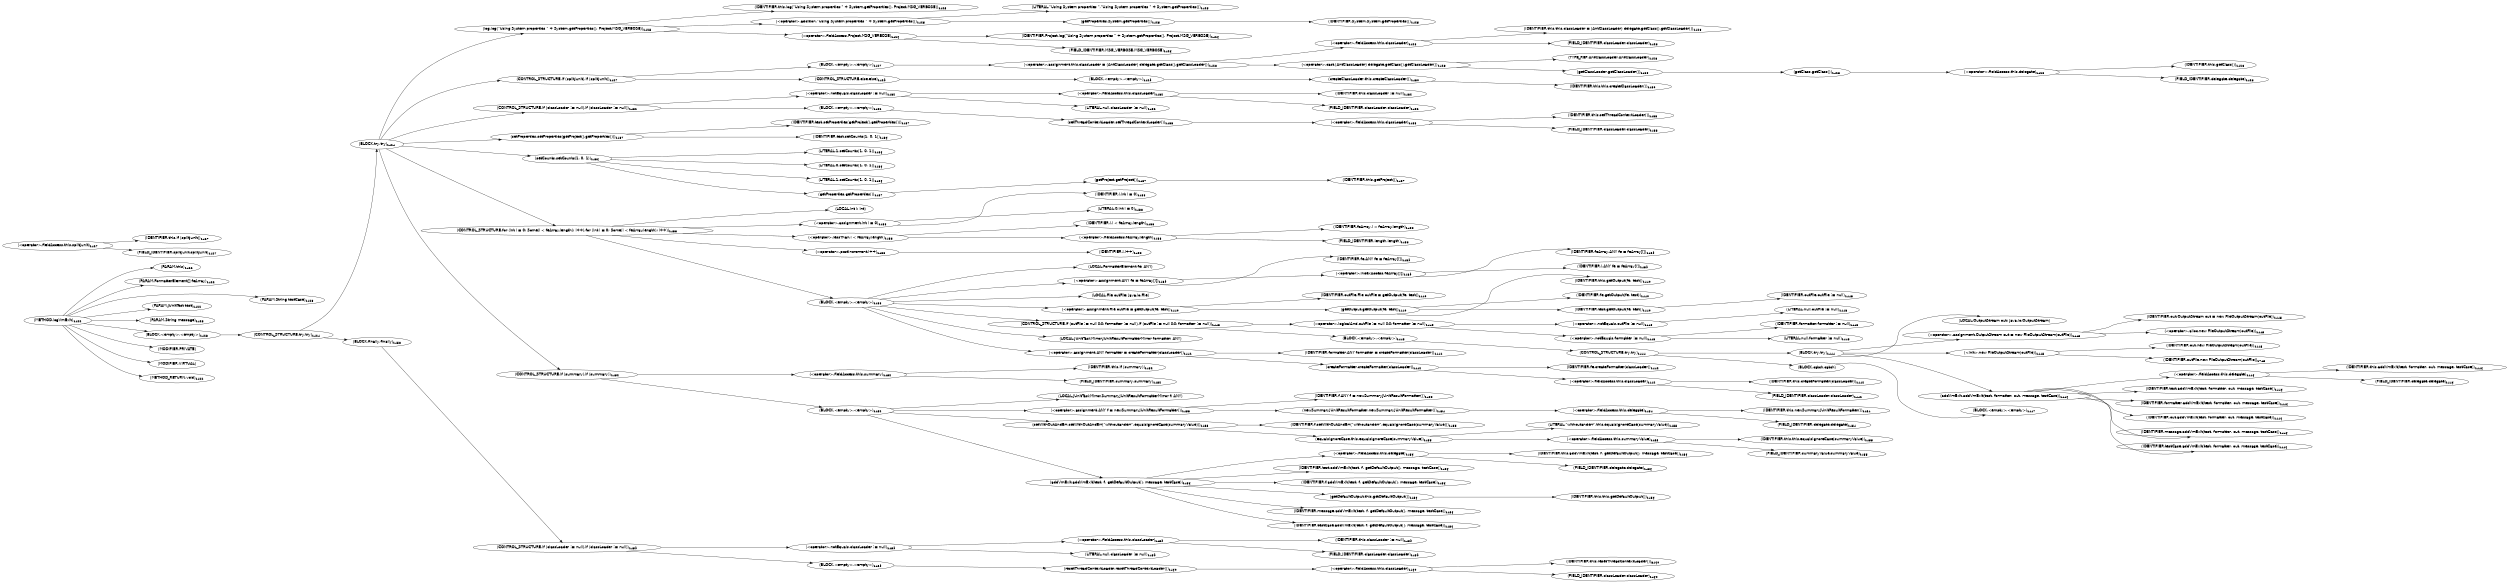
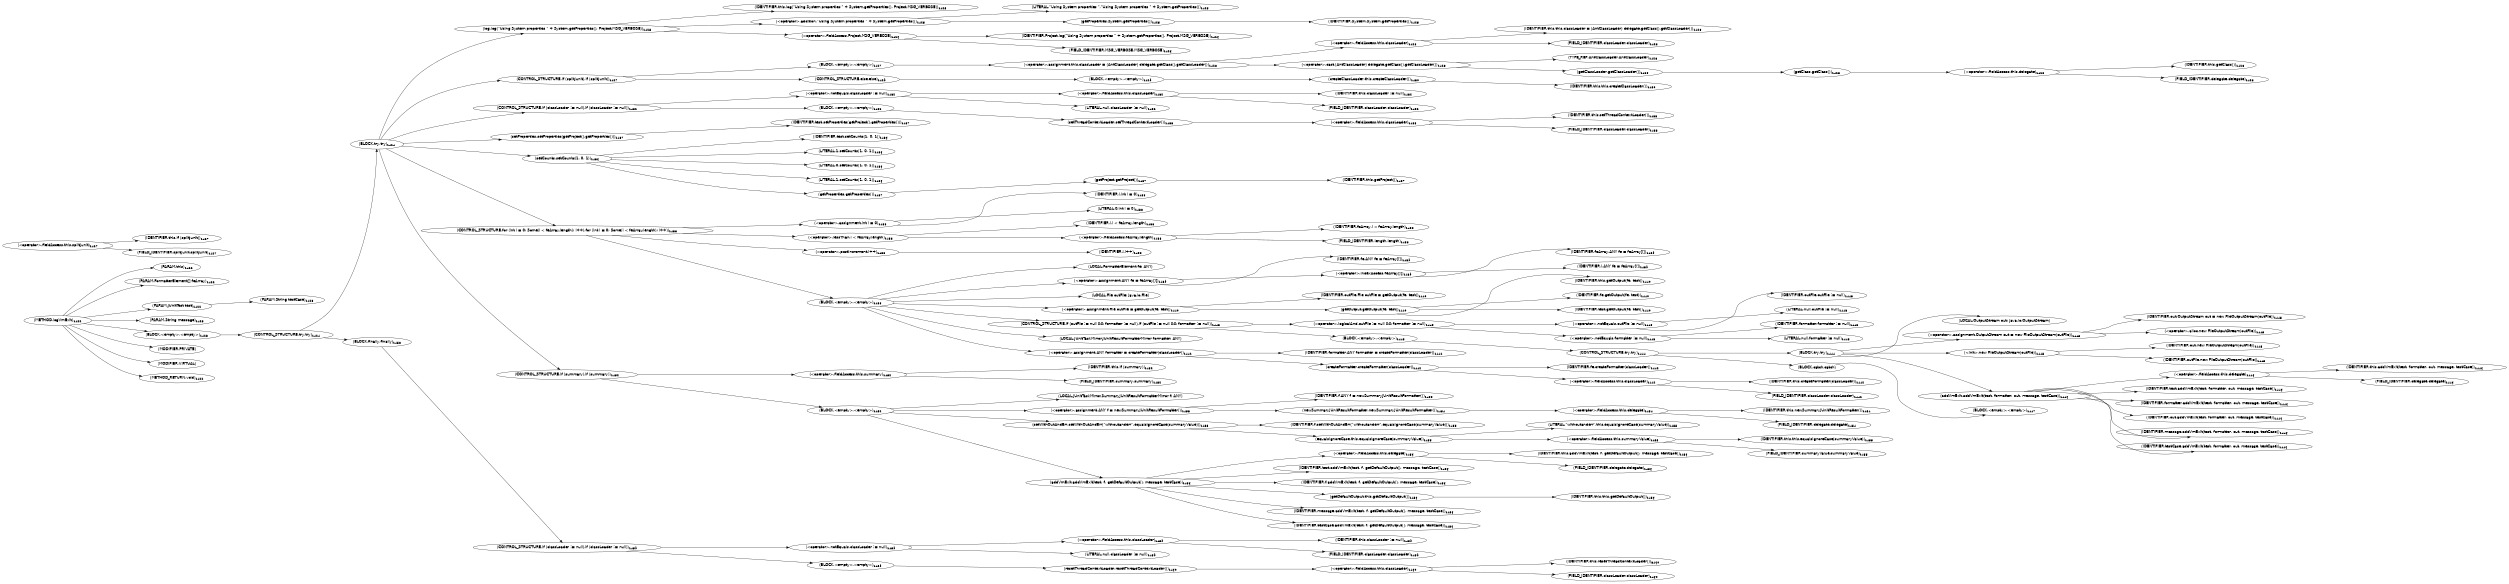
edge "(setProperties,setProperties(getProject().getProperties()))" -> "(IDENTIFIER,test,setCounts(1, 0, 1))": now "(setCounts,setCounts(1, 0, 1))" -> "(IDENTIFIER,test,setCounts(1, 0, 1))"
node "(LOCAL,int i: int)": removed
edge "(METHOD,logVmExit)" -> "(PARAM,String testCase)": now "(PARAM,JUnitTest test)" -> "(PARAM,String testCase)"
edge "(IDENTIFIER,test,getOutput(fe, test))" -> "(IDENTIFIER,outFile,outFile != null)": now "(<operator>.notEquals,outFile != null)" -> "(IDENTIFIER,outFile,outFile != null)"
node "(IDENTIFIER,outFile,new FileOutputStream(outFile))": text "1745" -> "1445"
